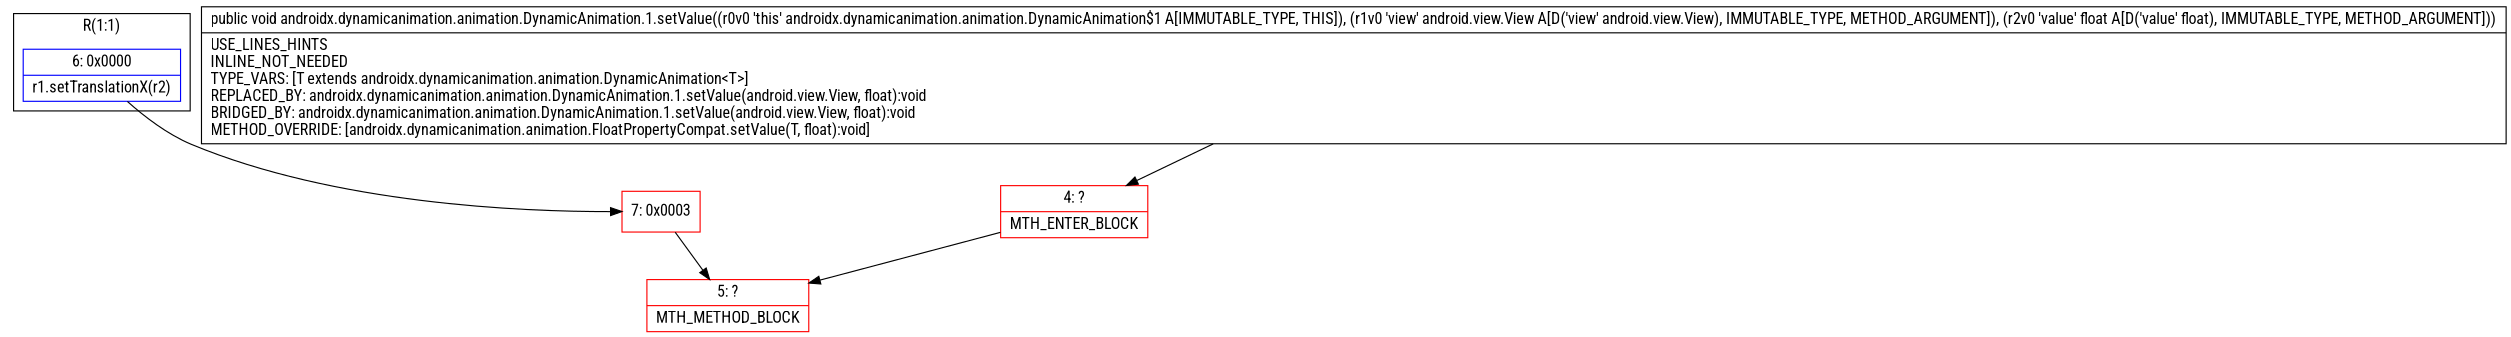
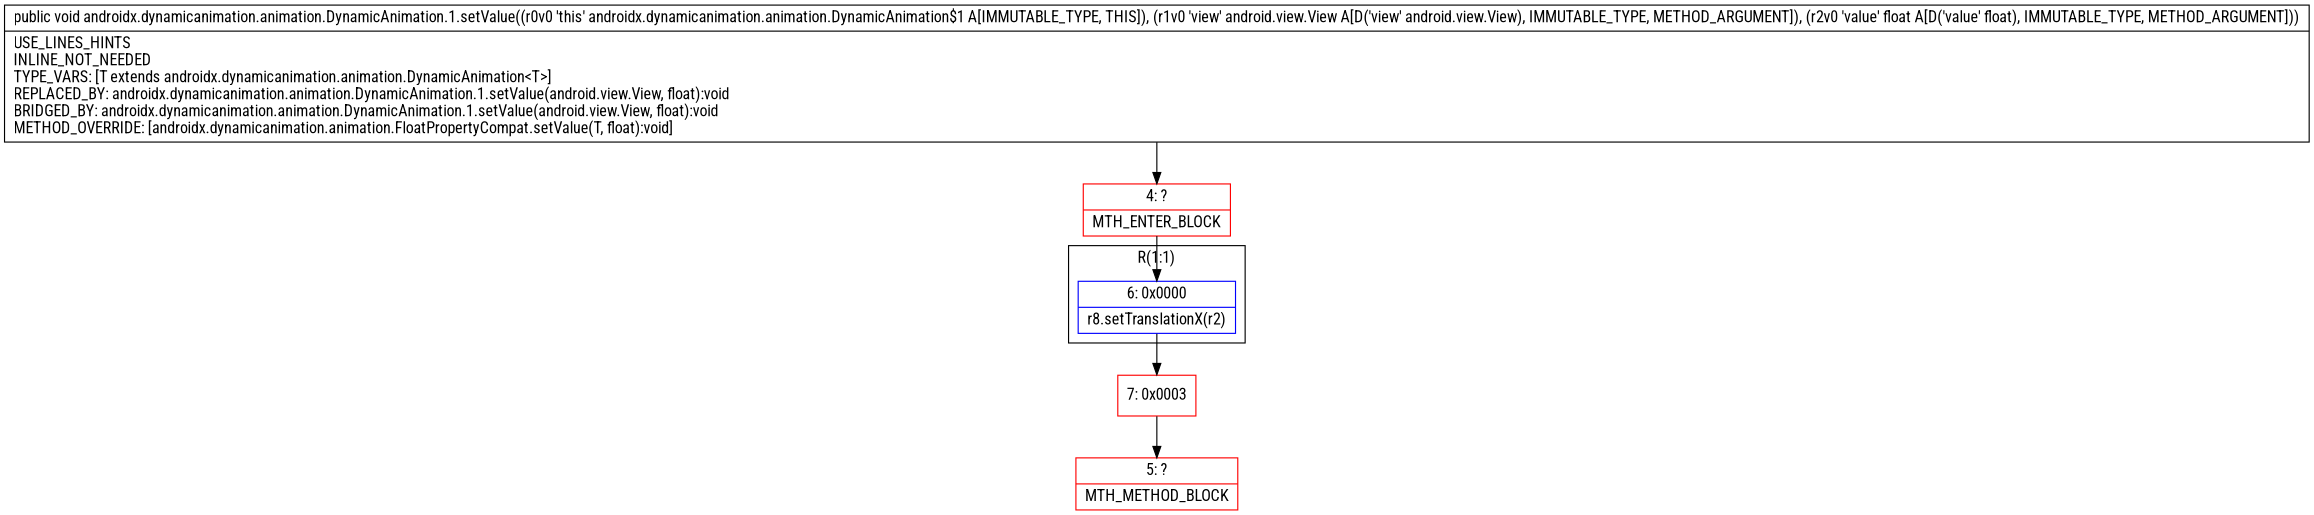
node "6: 0x0000": text "r1.setTranslationX(r2)" -> "r8.setTranslationX(r2)"
edge "4: ?" -> "5: ?": now "4: ?" -> "6: 0x0000"
